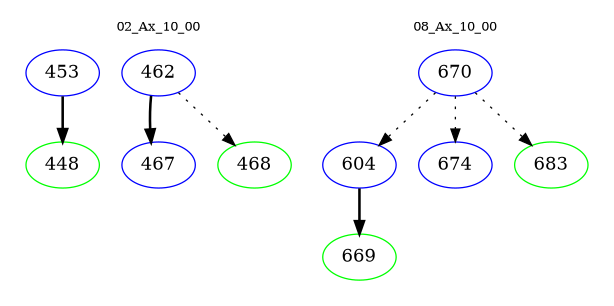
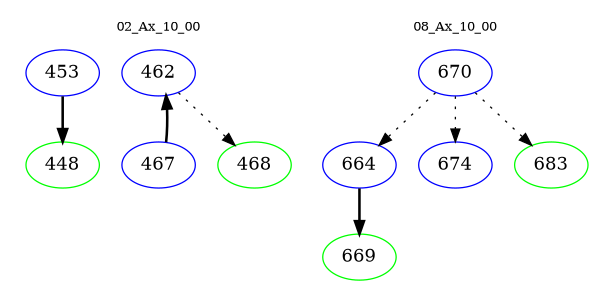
edge "462" -> "467": reversed
node "604": label "604" -> "664"
